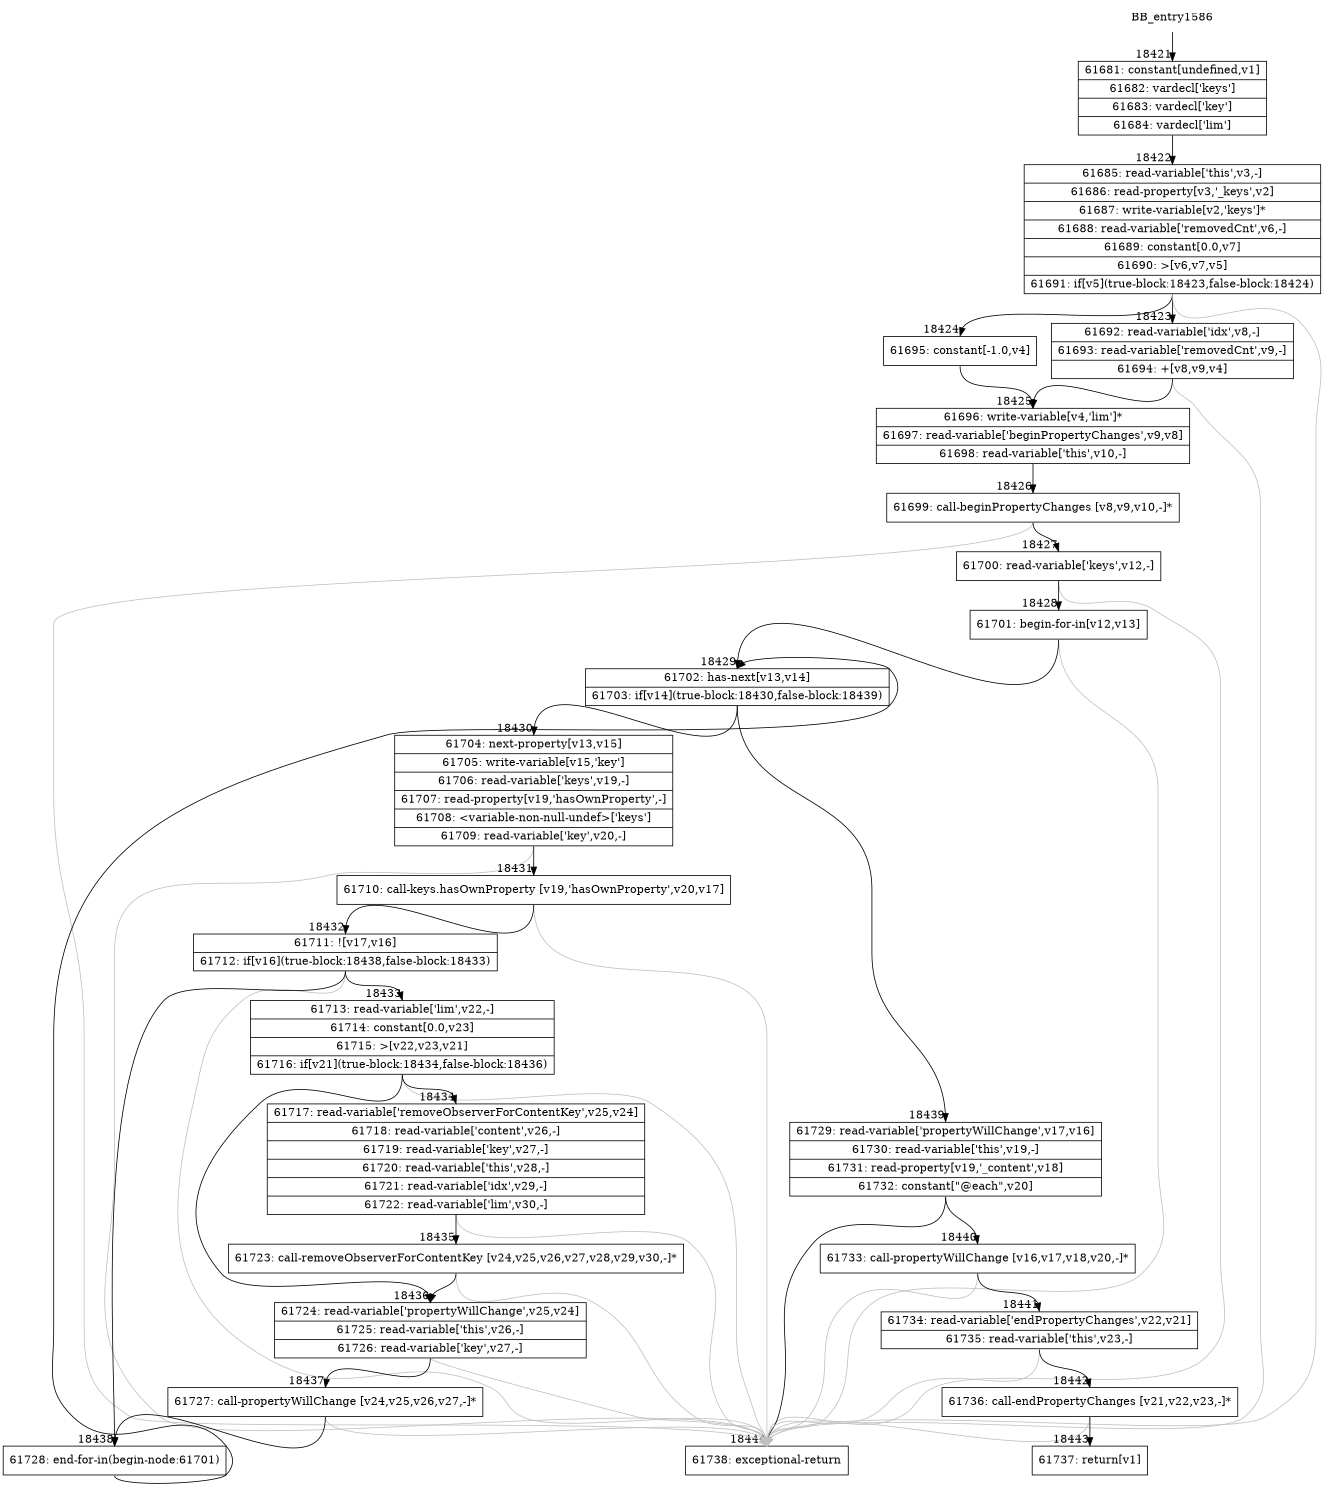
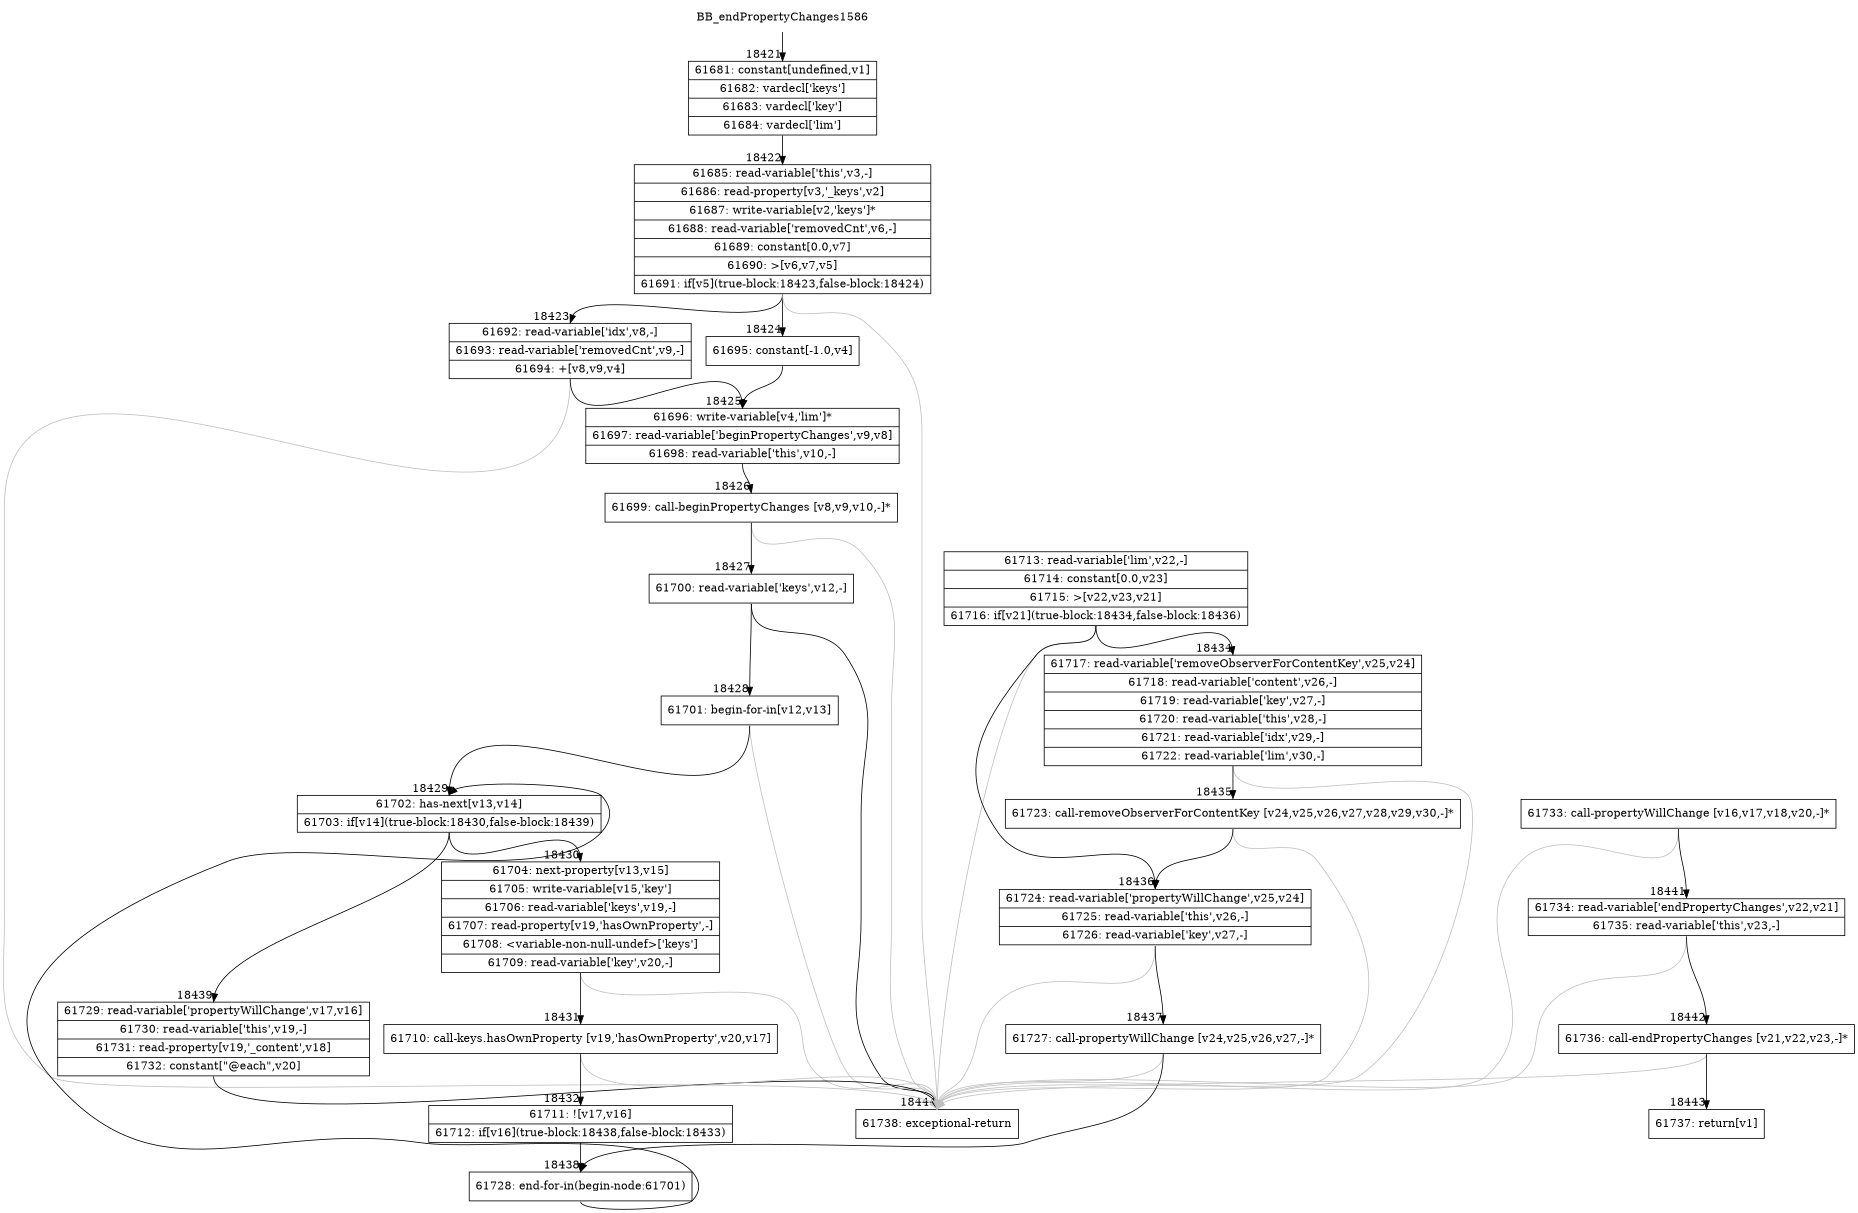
node "BB_entry1586": label "BB_entry1586" -> "BB_endPropertyChanges1586"
edge "61711: ![v17,v16]" -> "61713: read-variable['lim',v22,-]": removed
edge "61700: read-variable['keys',v12,-]" -> "61738: exceptional-return": color gray -> black
edge "61729: read-variable['propertyWillChange',v17,v16]" -> "61733: call-propertyWillChange [v16,v17,v18,v20,-]*": removed
edge "61711: ![v17,v16]" -> "61738: exceptional-return": removed
